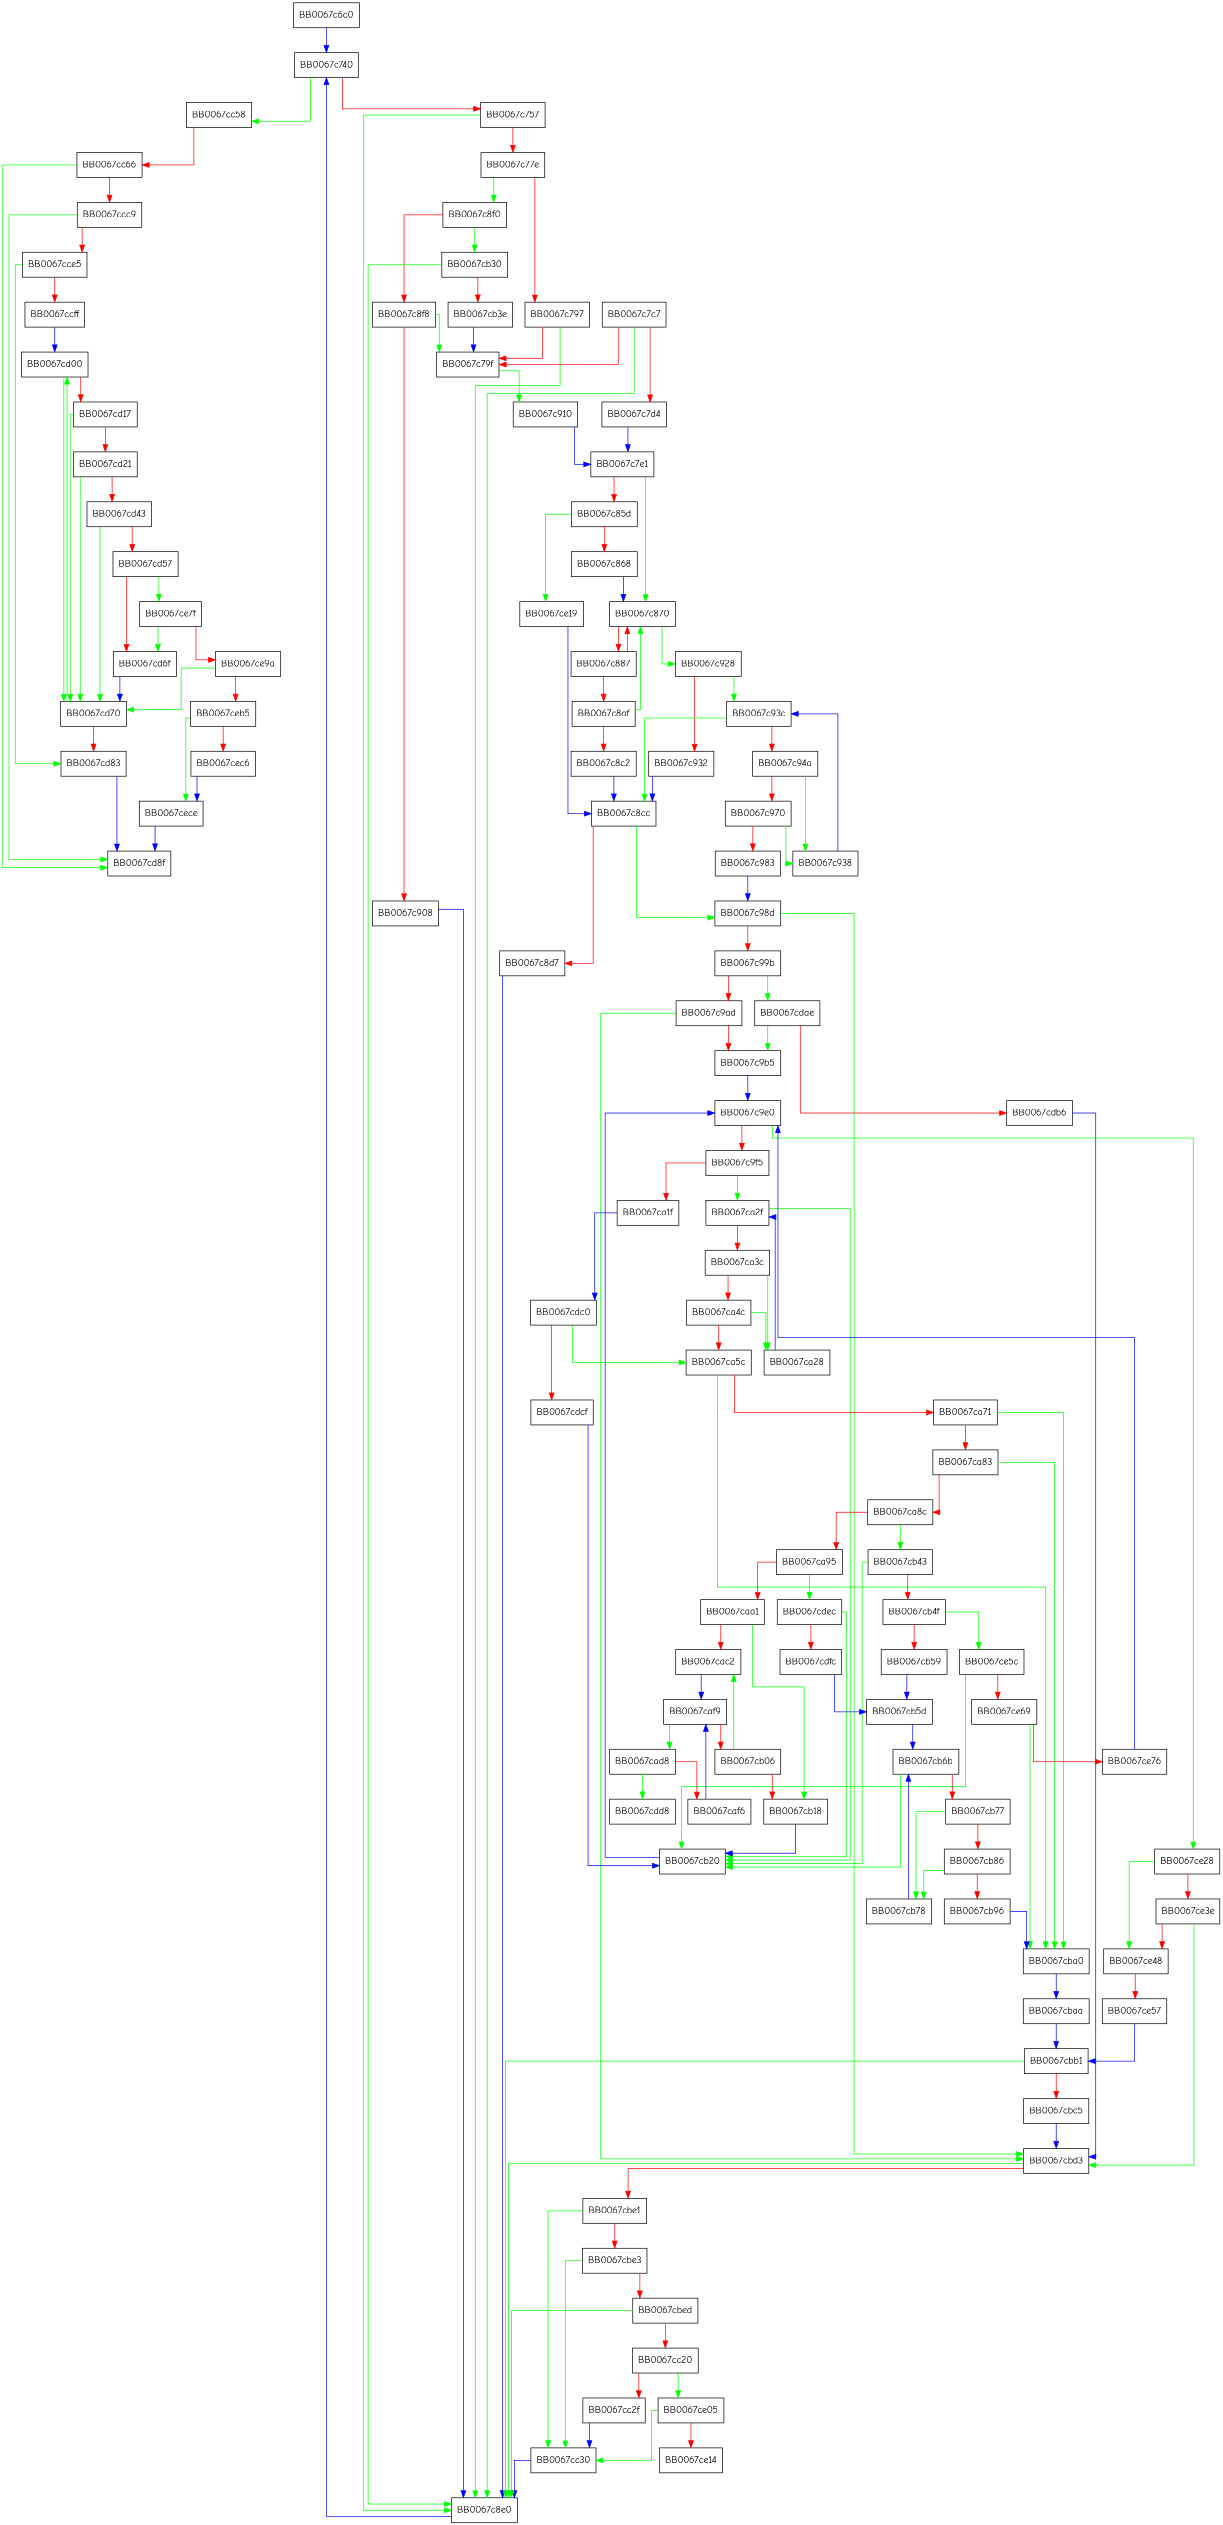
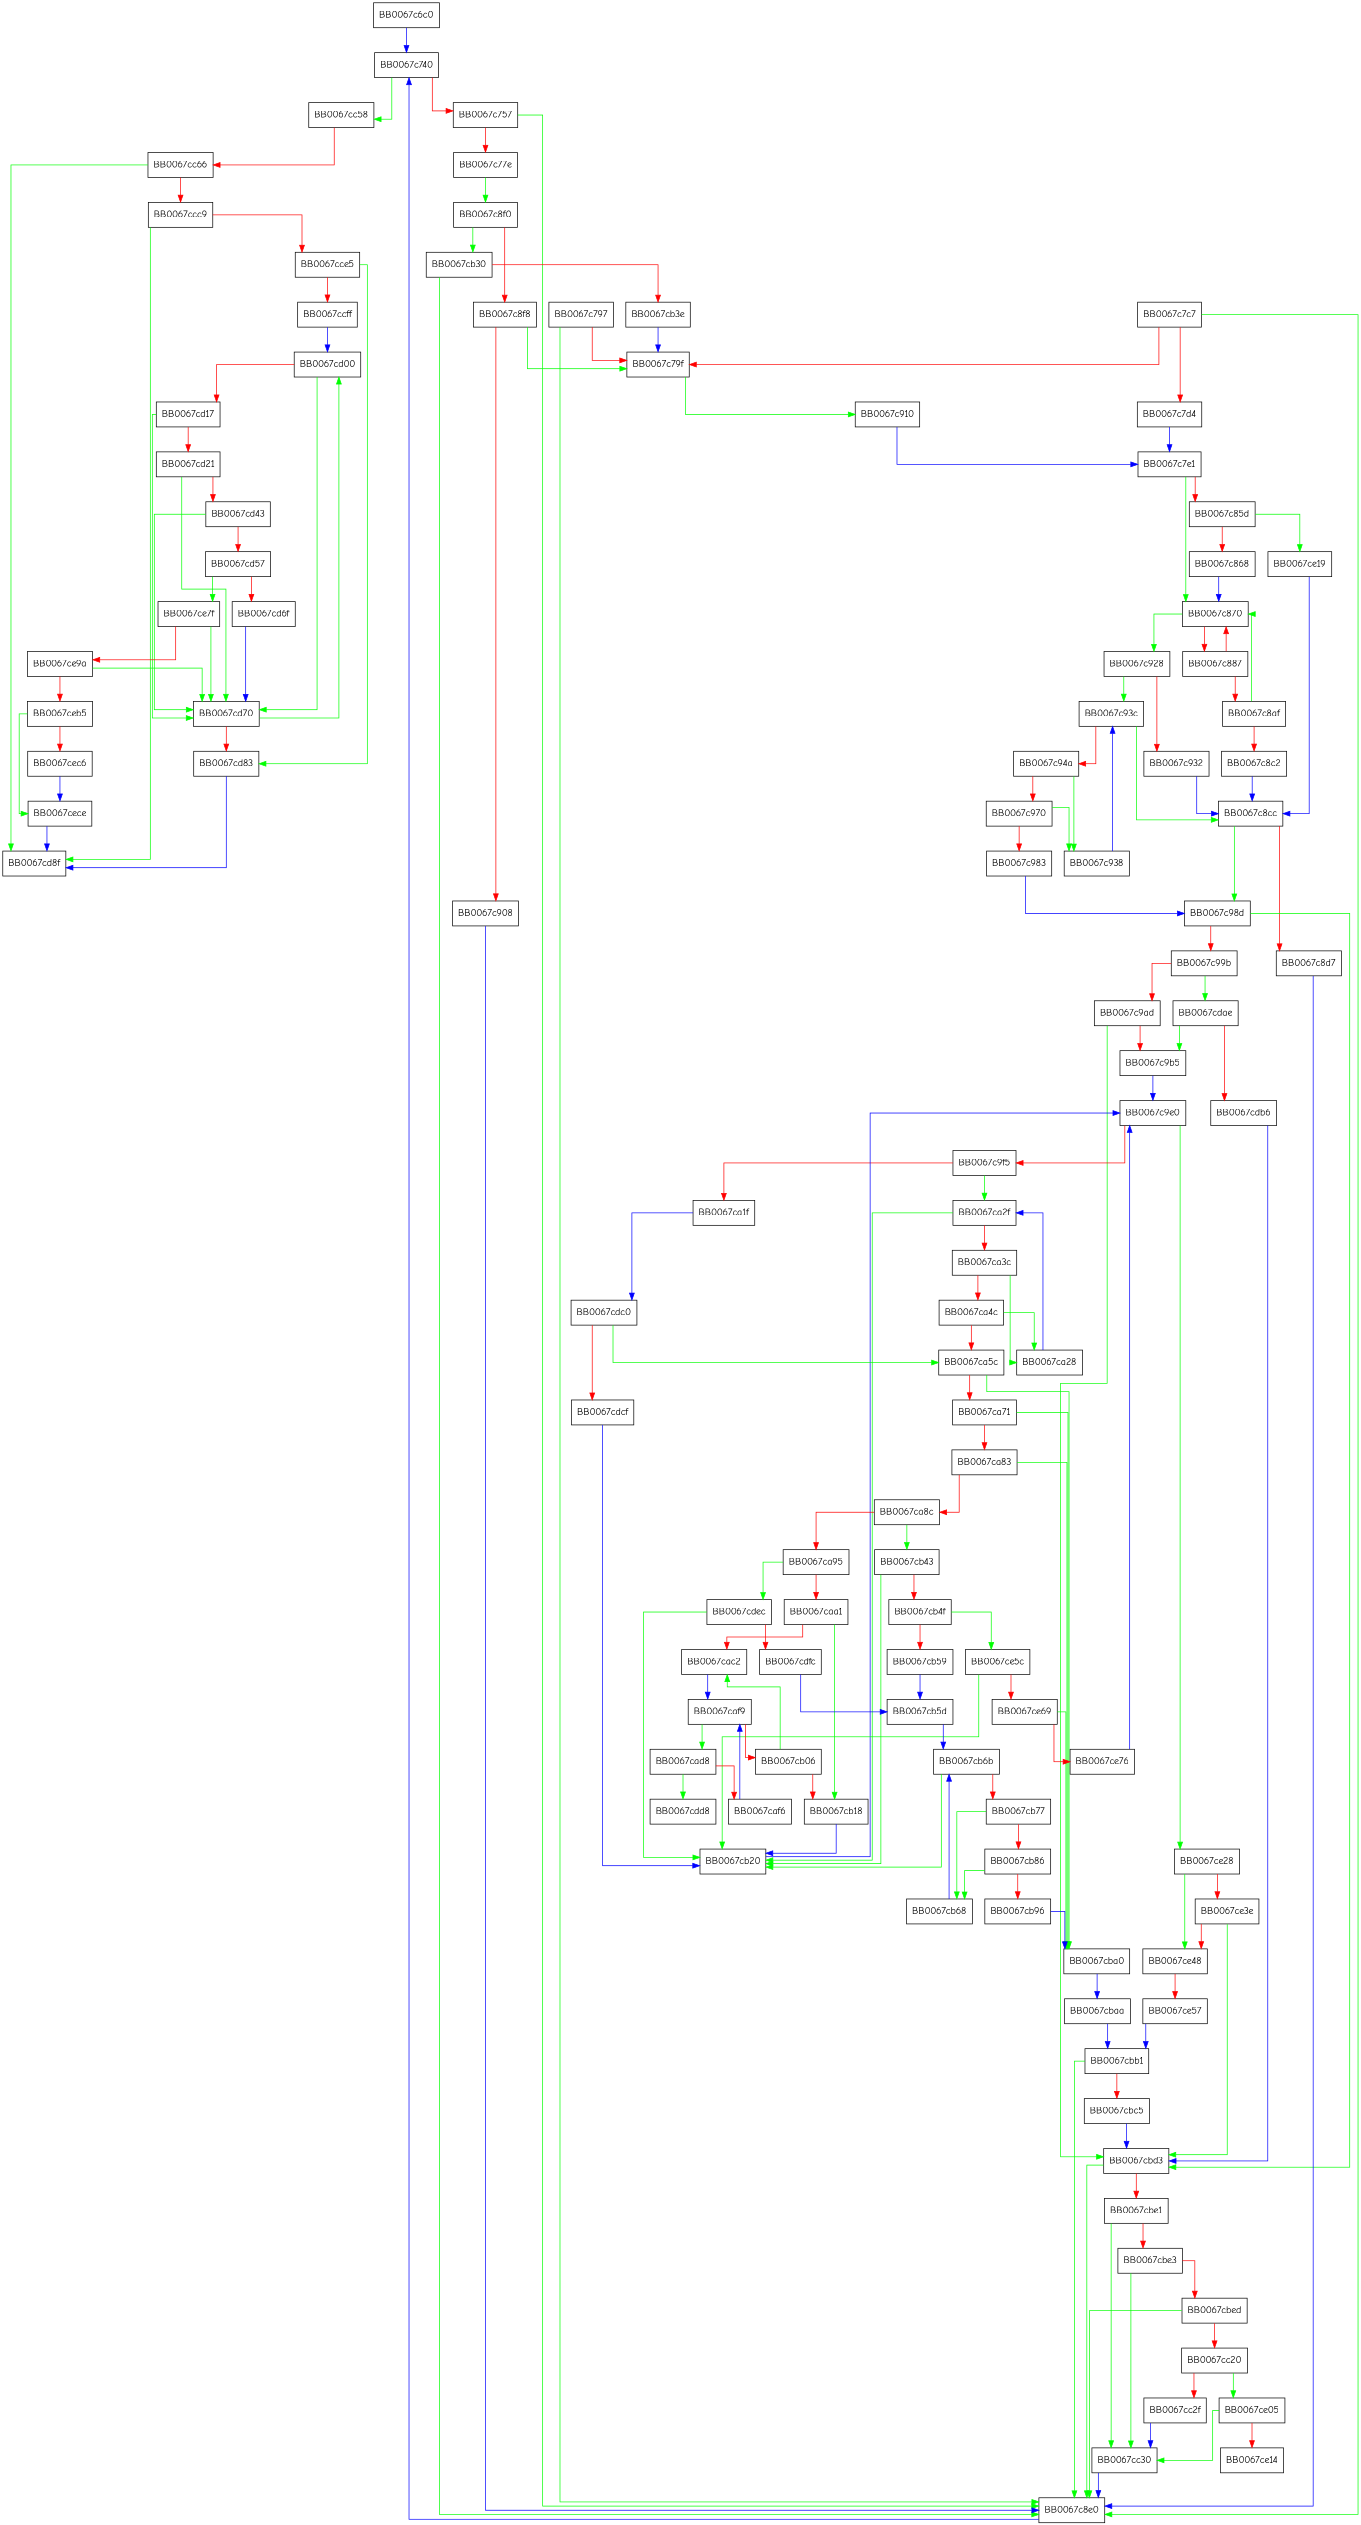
edge "BB0067c77e" -> "BB0067c797": removed
edge "BB0067ce7f" -> "BB0067cd6f": now "BB0067ce7f" -> "BB0067cd70"
node "BB0067cb78": label "BB0067cb78" -> "BB0067cb68"
